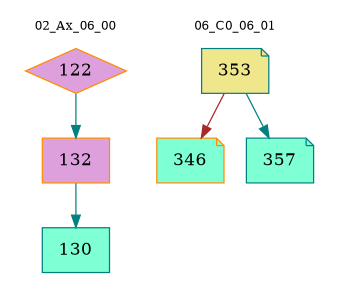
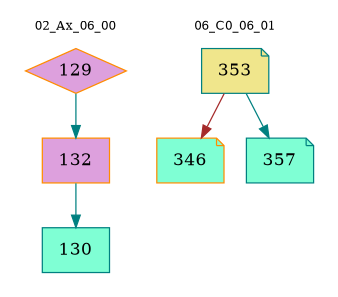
node "122": label "122" -> "129"
